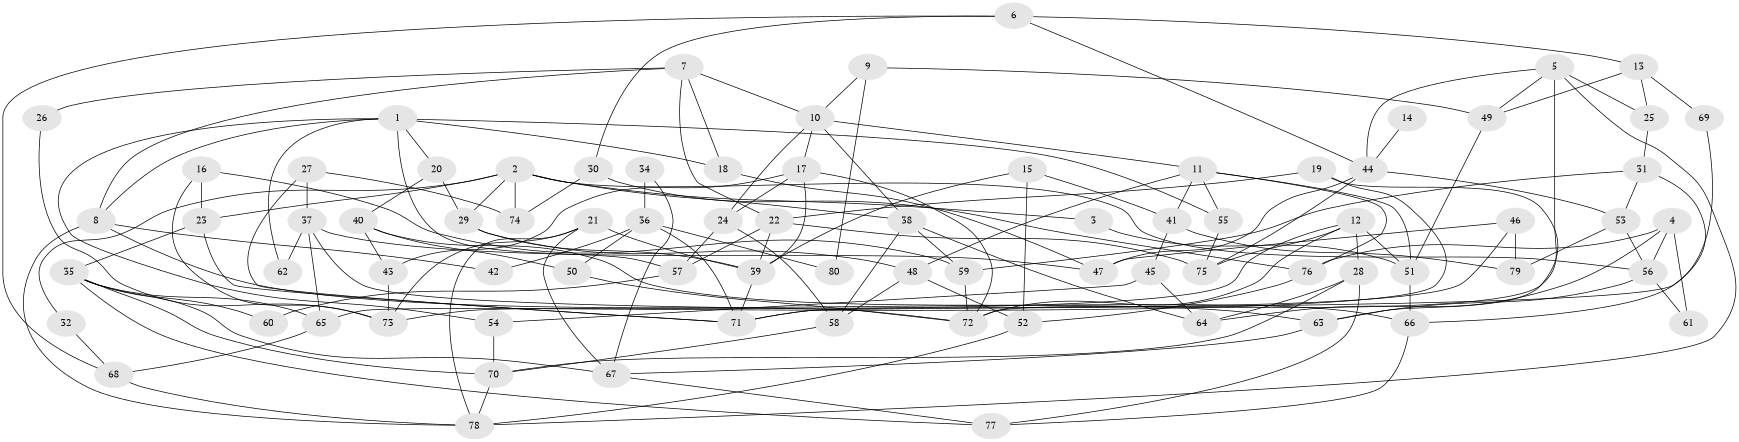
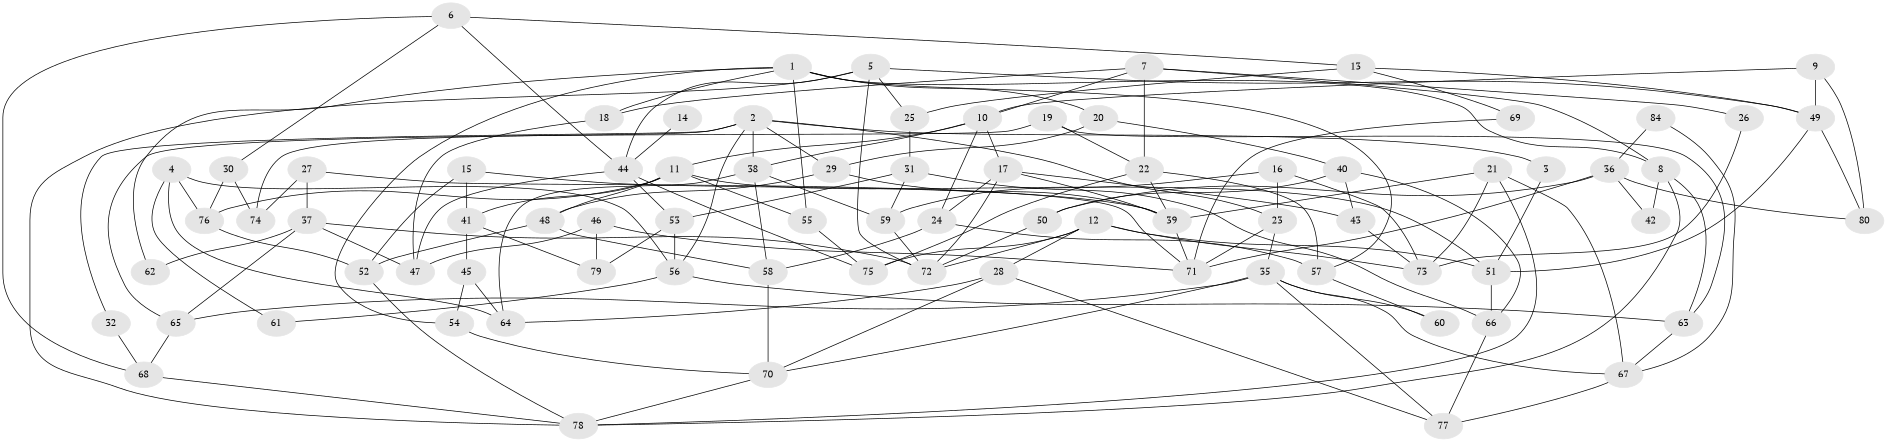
edge "49" -- "80": added
node "34": label "34" -> "84"
